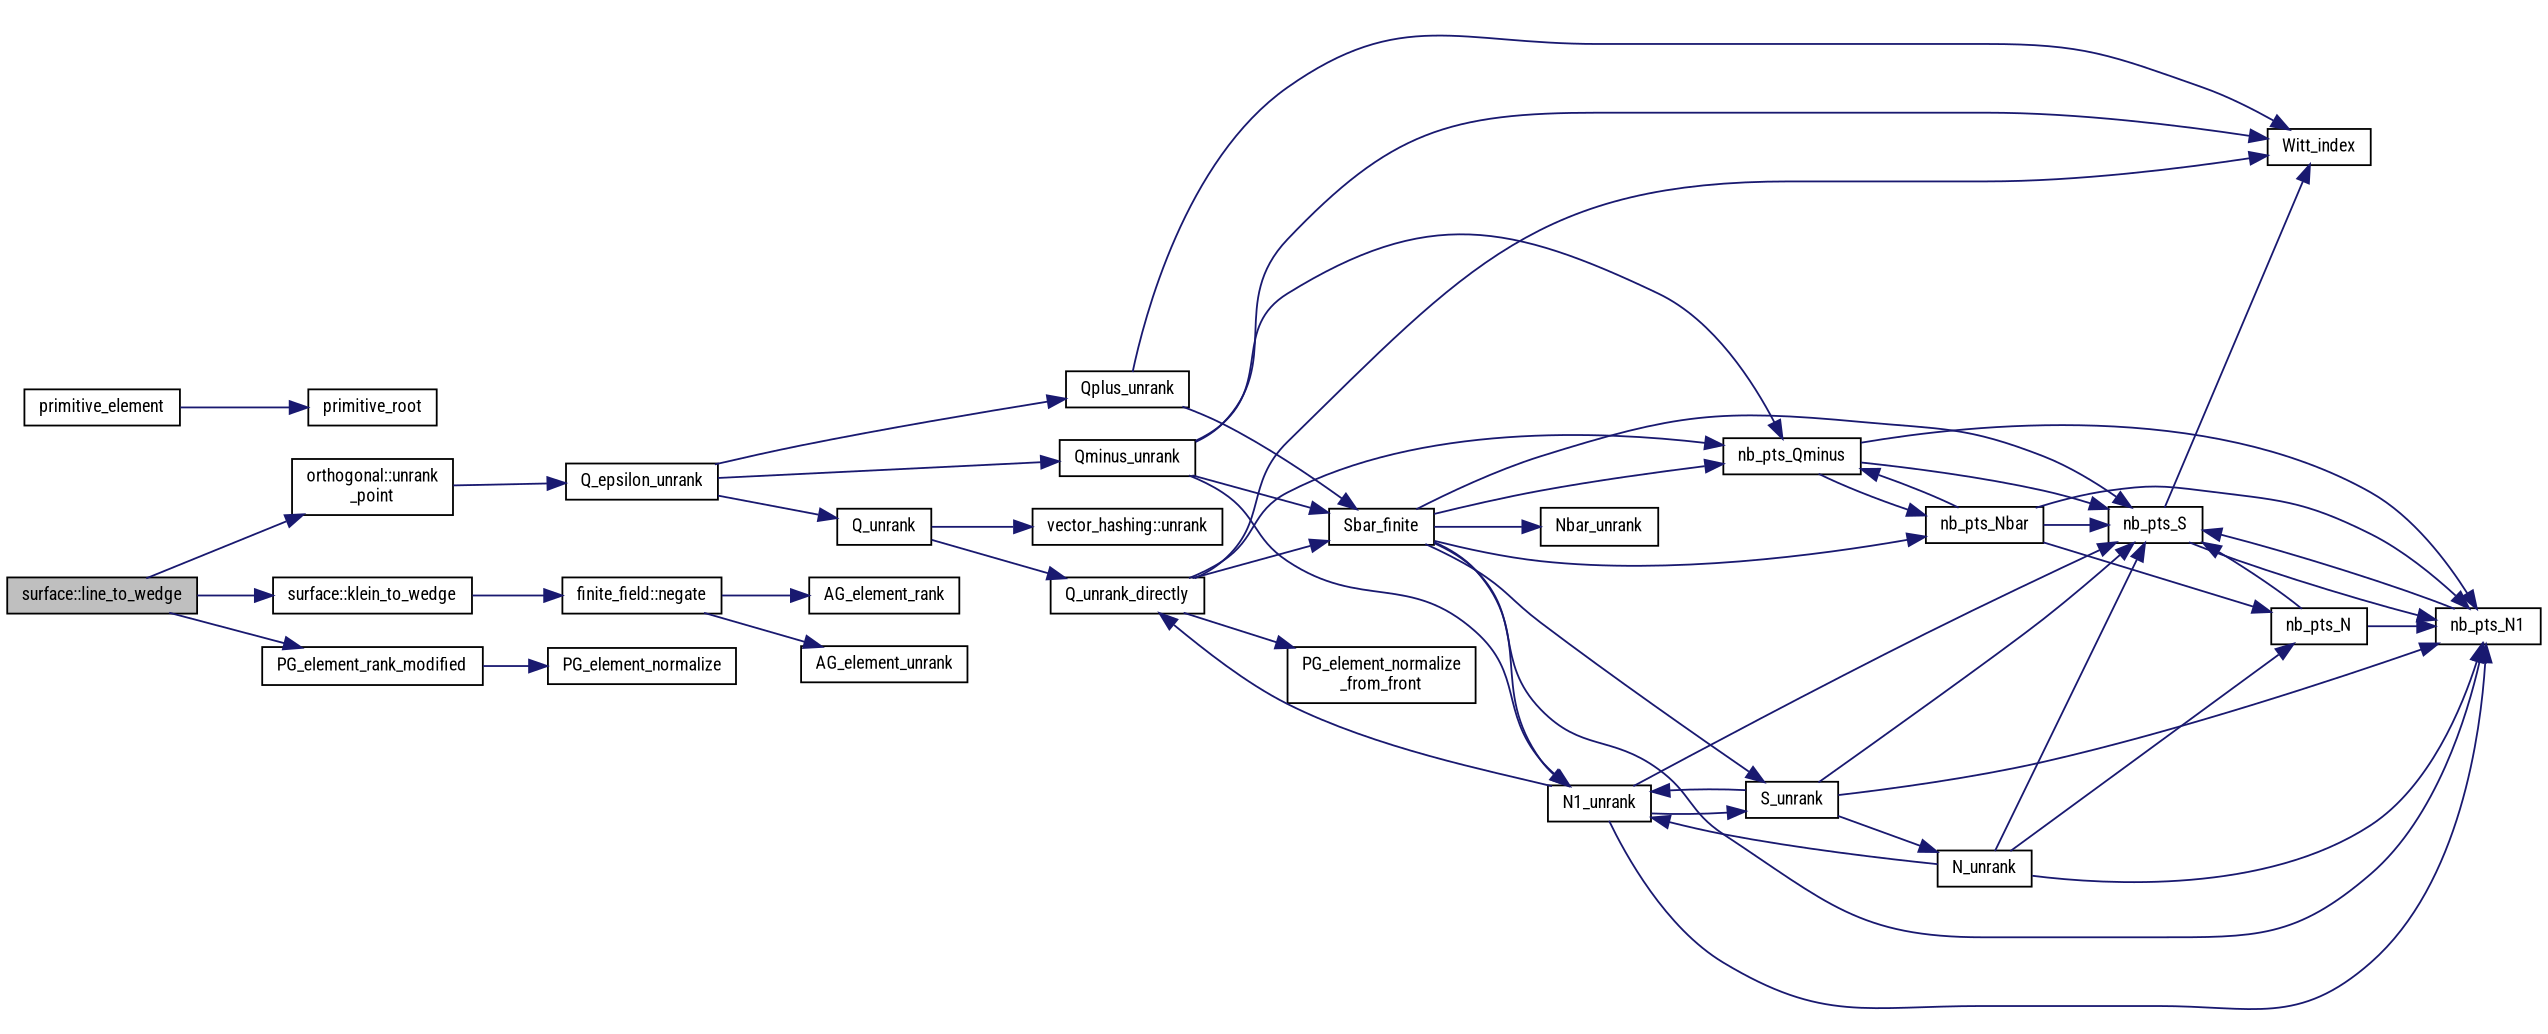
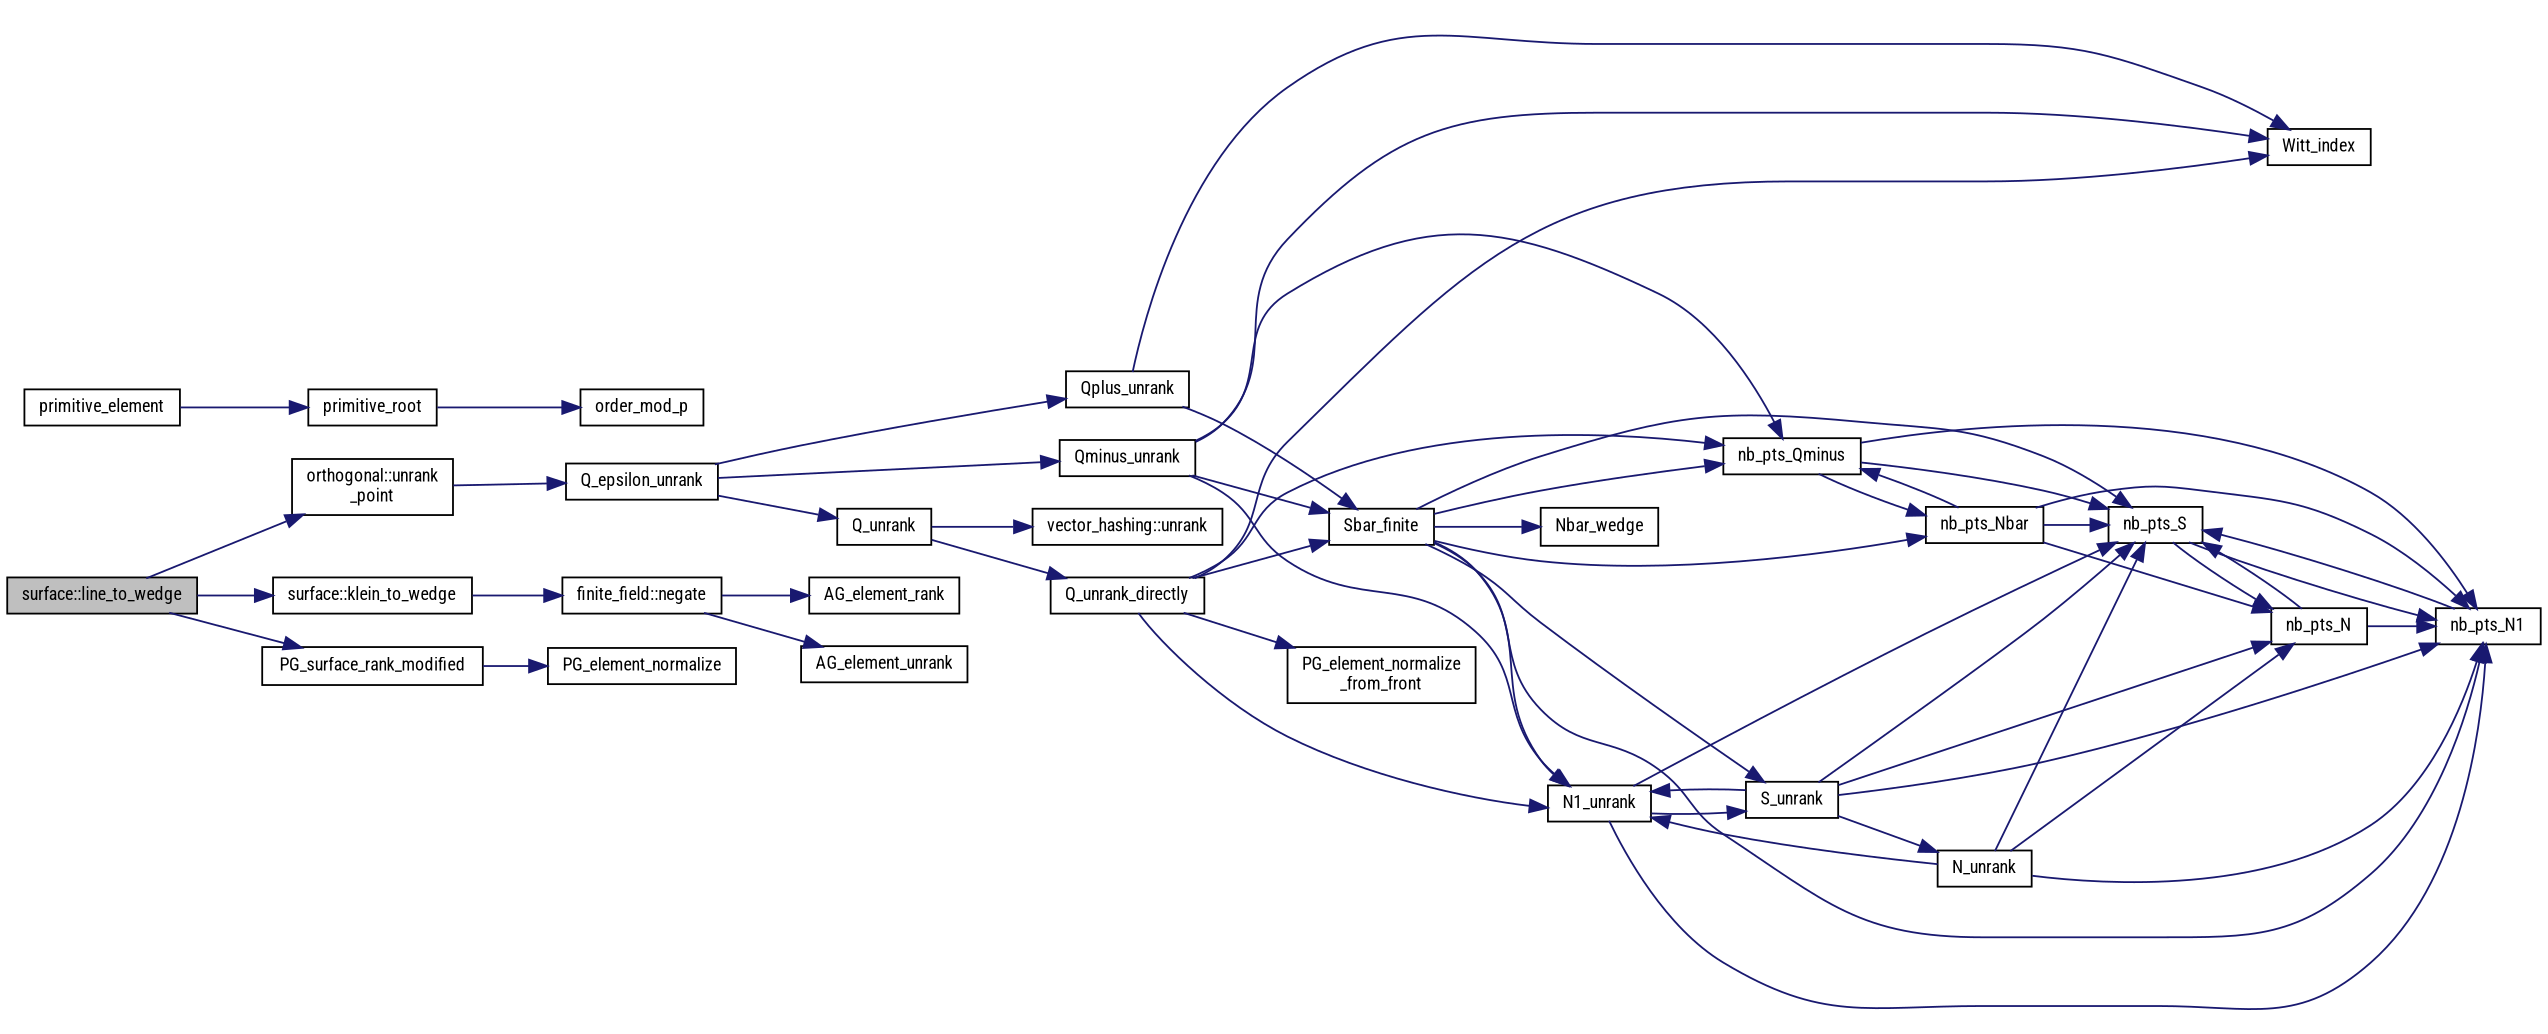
edge "nb_pts_S" -> "Witt_index": now "nb_pts_S" -> "nb_pts_N"
node "order_mod_p": added
node "Nbar_unrank": label "Nbar_unrank" -> "Nbar_wedge"
node "PG_element_rank_modified": label "PG_element_rank_modified" -> "PG_surface_rank_modified"
edge "S_unrank" -> "nb_pts_N": added
edge "N1_unrank" -> "Q_unrank_directly": reversed
